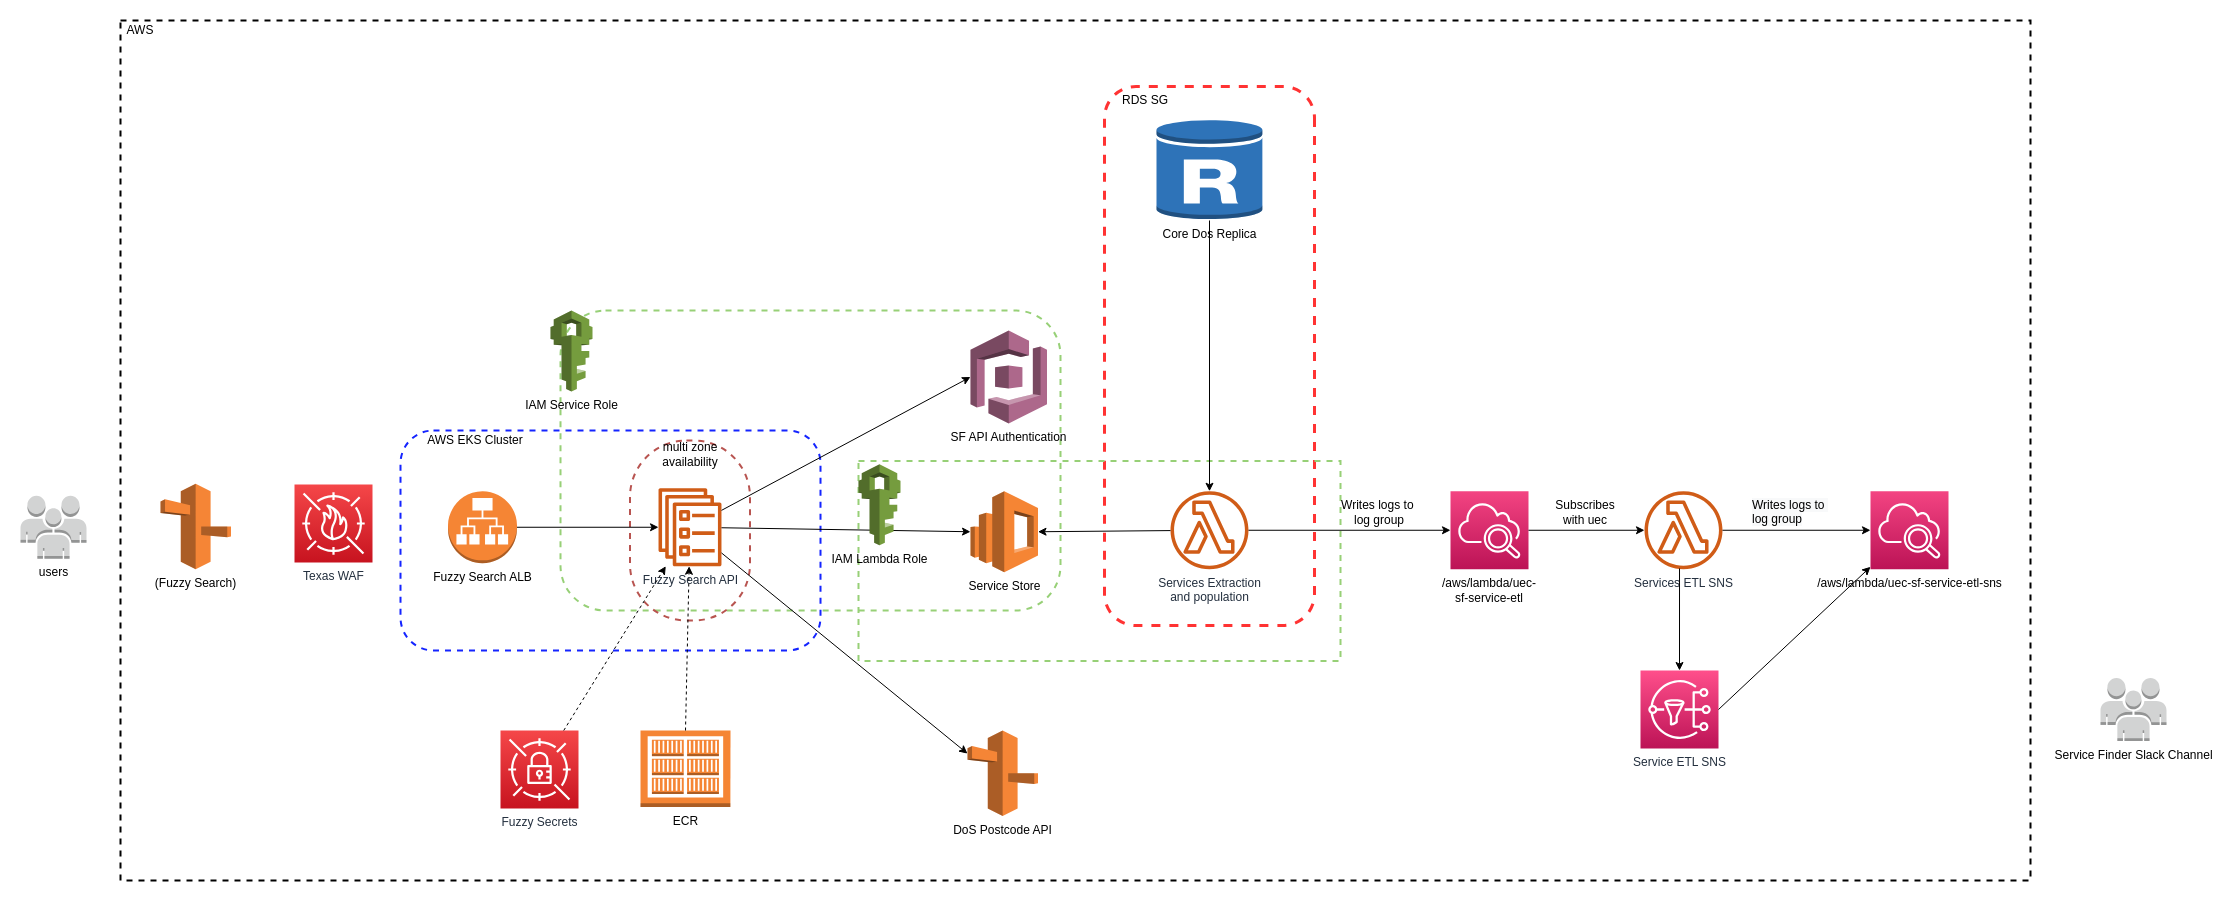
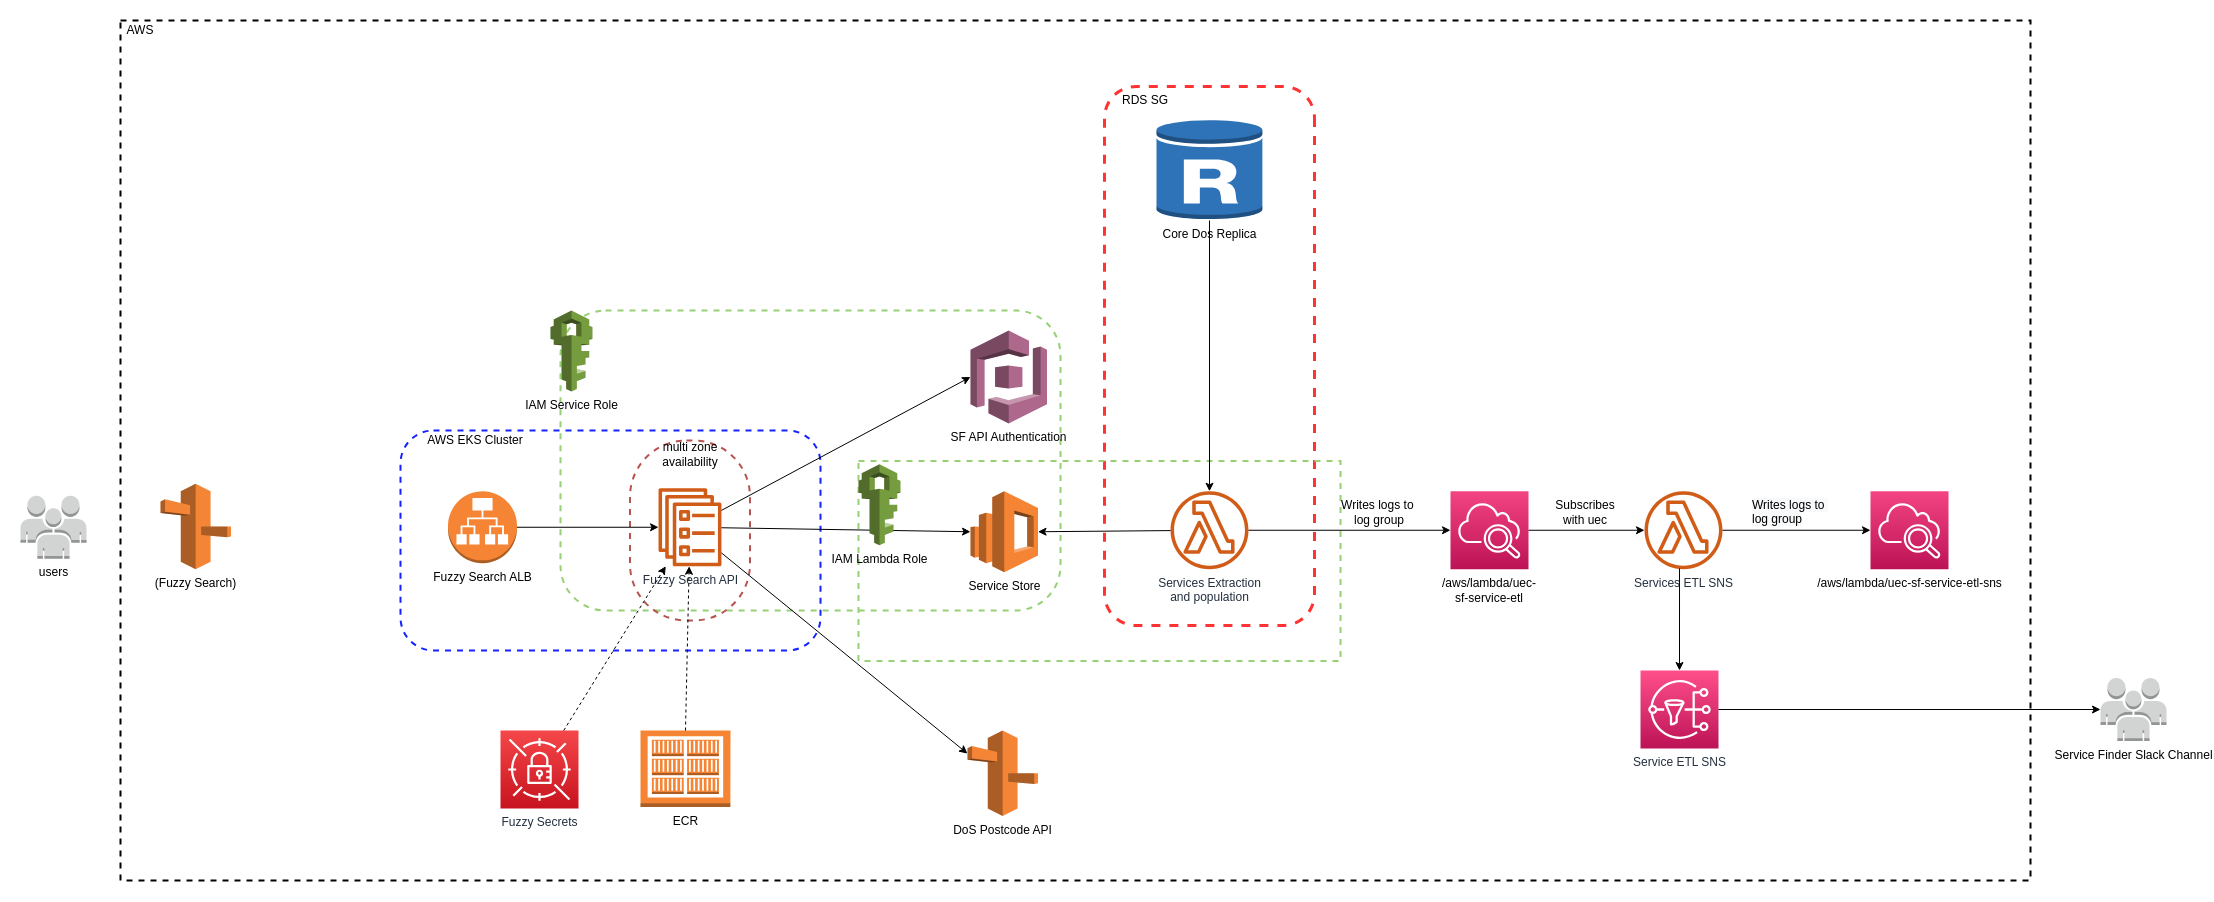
node "Texas WAF": removed
edge "Service ETL SNS" -> "/aws/lambda/uec-sf-service-etl-sns": now "Service ETL SNS" -> "Service Finder Slack Channel"
